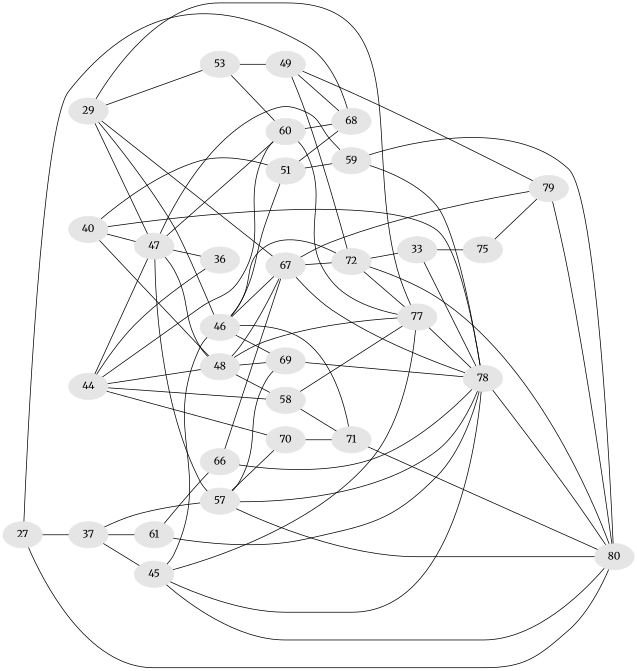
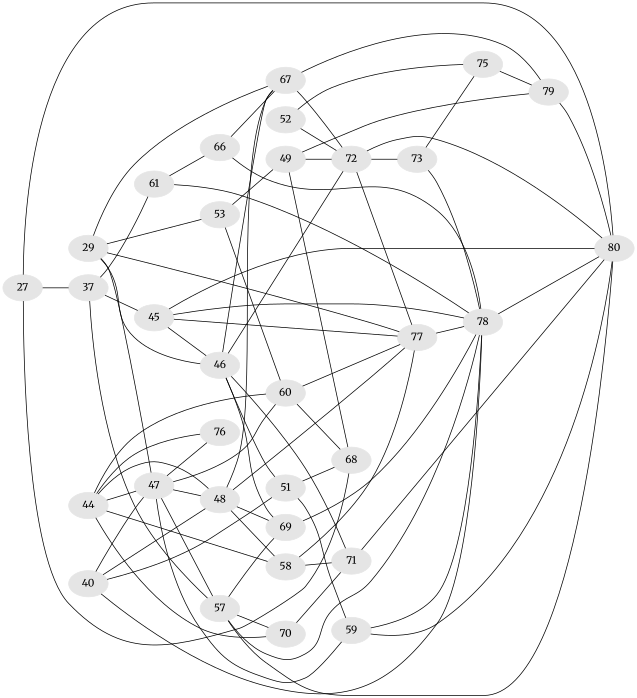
node "52": added
node "33": label "33" -> "73"
node "36": label "36" -> "76"
edge "67" -- "78": removed
